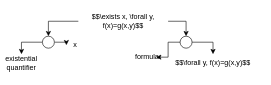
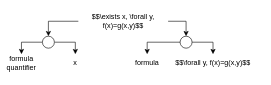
node "x": moved (75, 45) -> (75, 63)
node "formula": moved (147, 57) -> (147, 63)
node "existential quantifier": label "existential quantifier" -> "formula quantifier"
